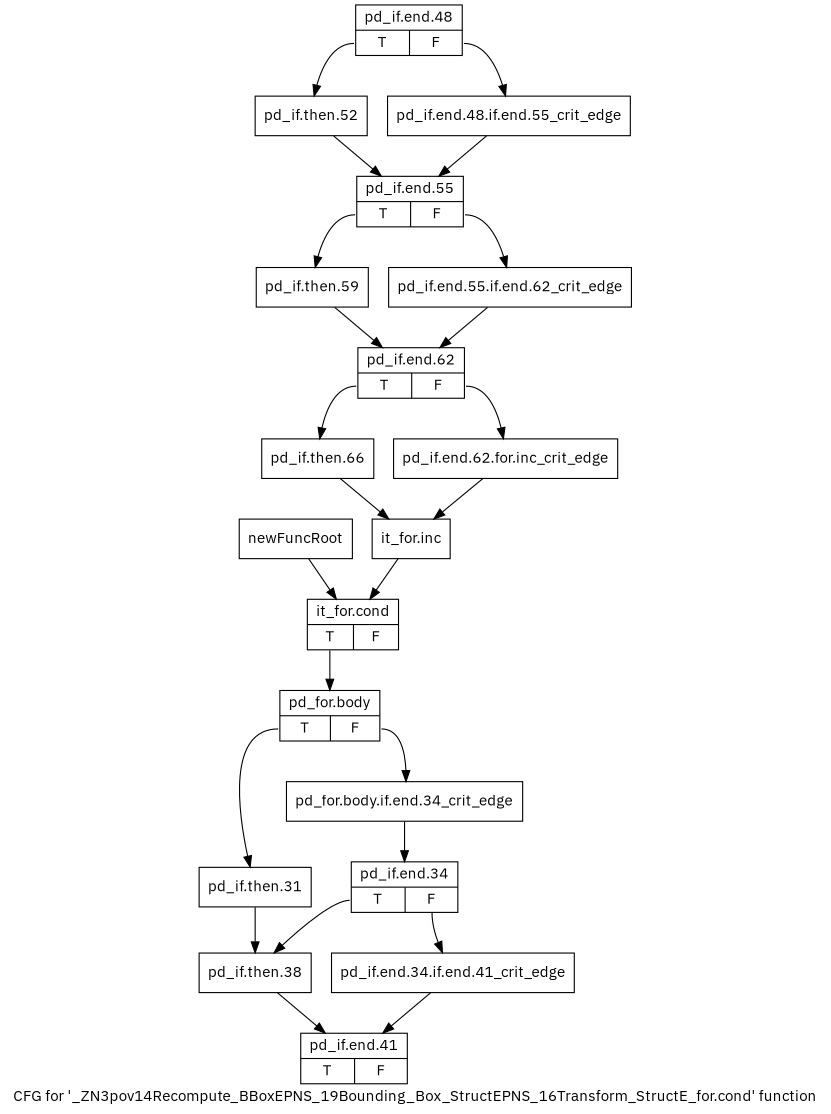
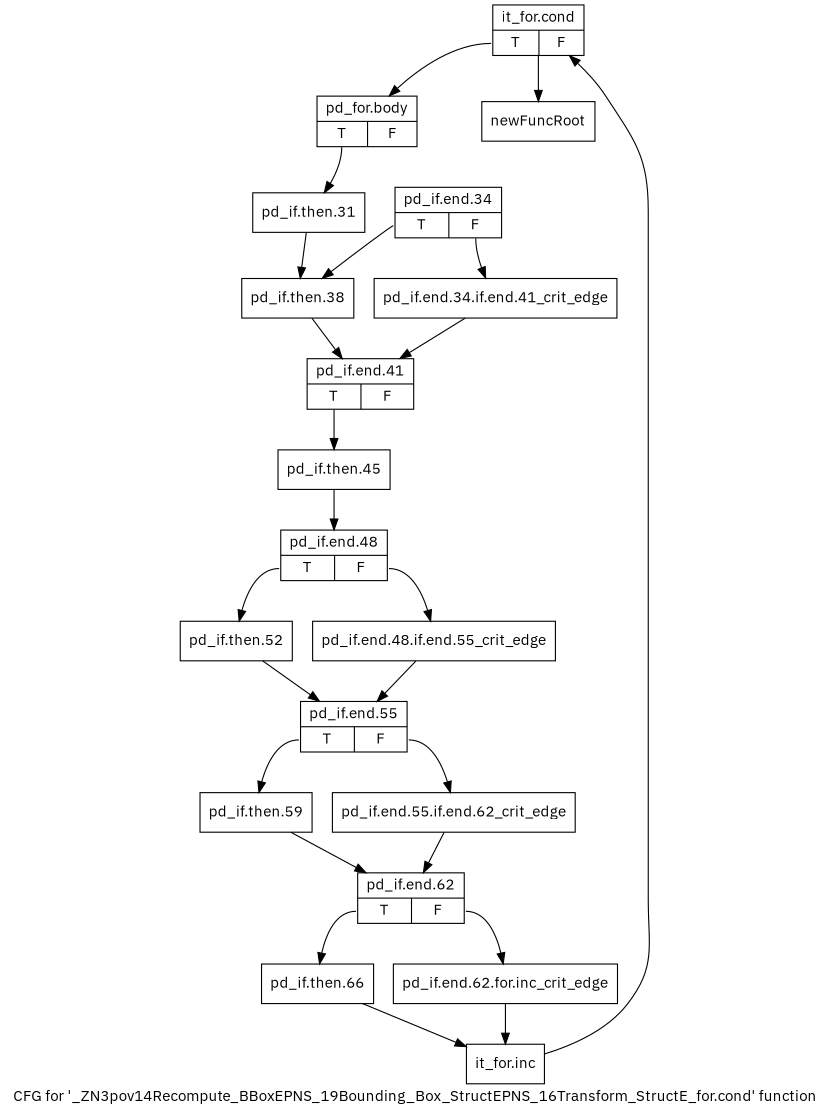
node "pd_if.then.45": added
edge "newFuncRoot" -> "it_for.cond": reversed
node "pd_for.body.if.end.34_crit_edge": removed
